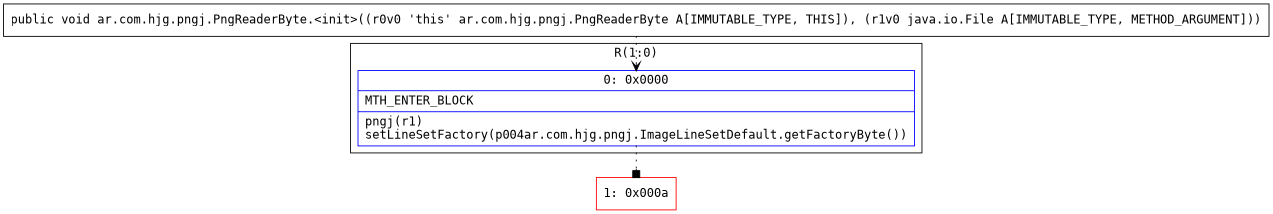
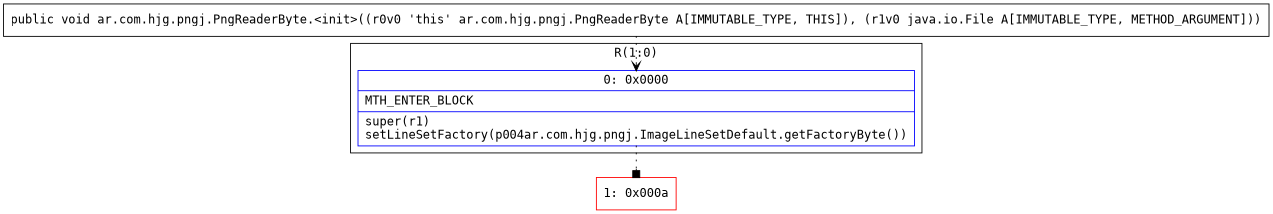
node "0: 0x0000": text "pngj(r1)" -> "super(r1)"
